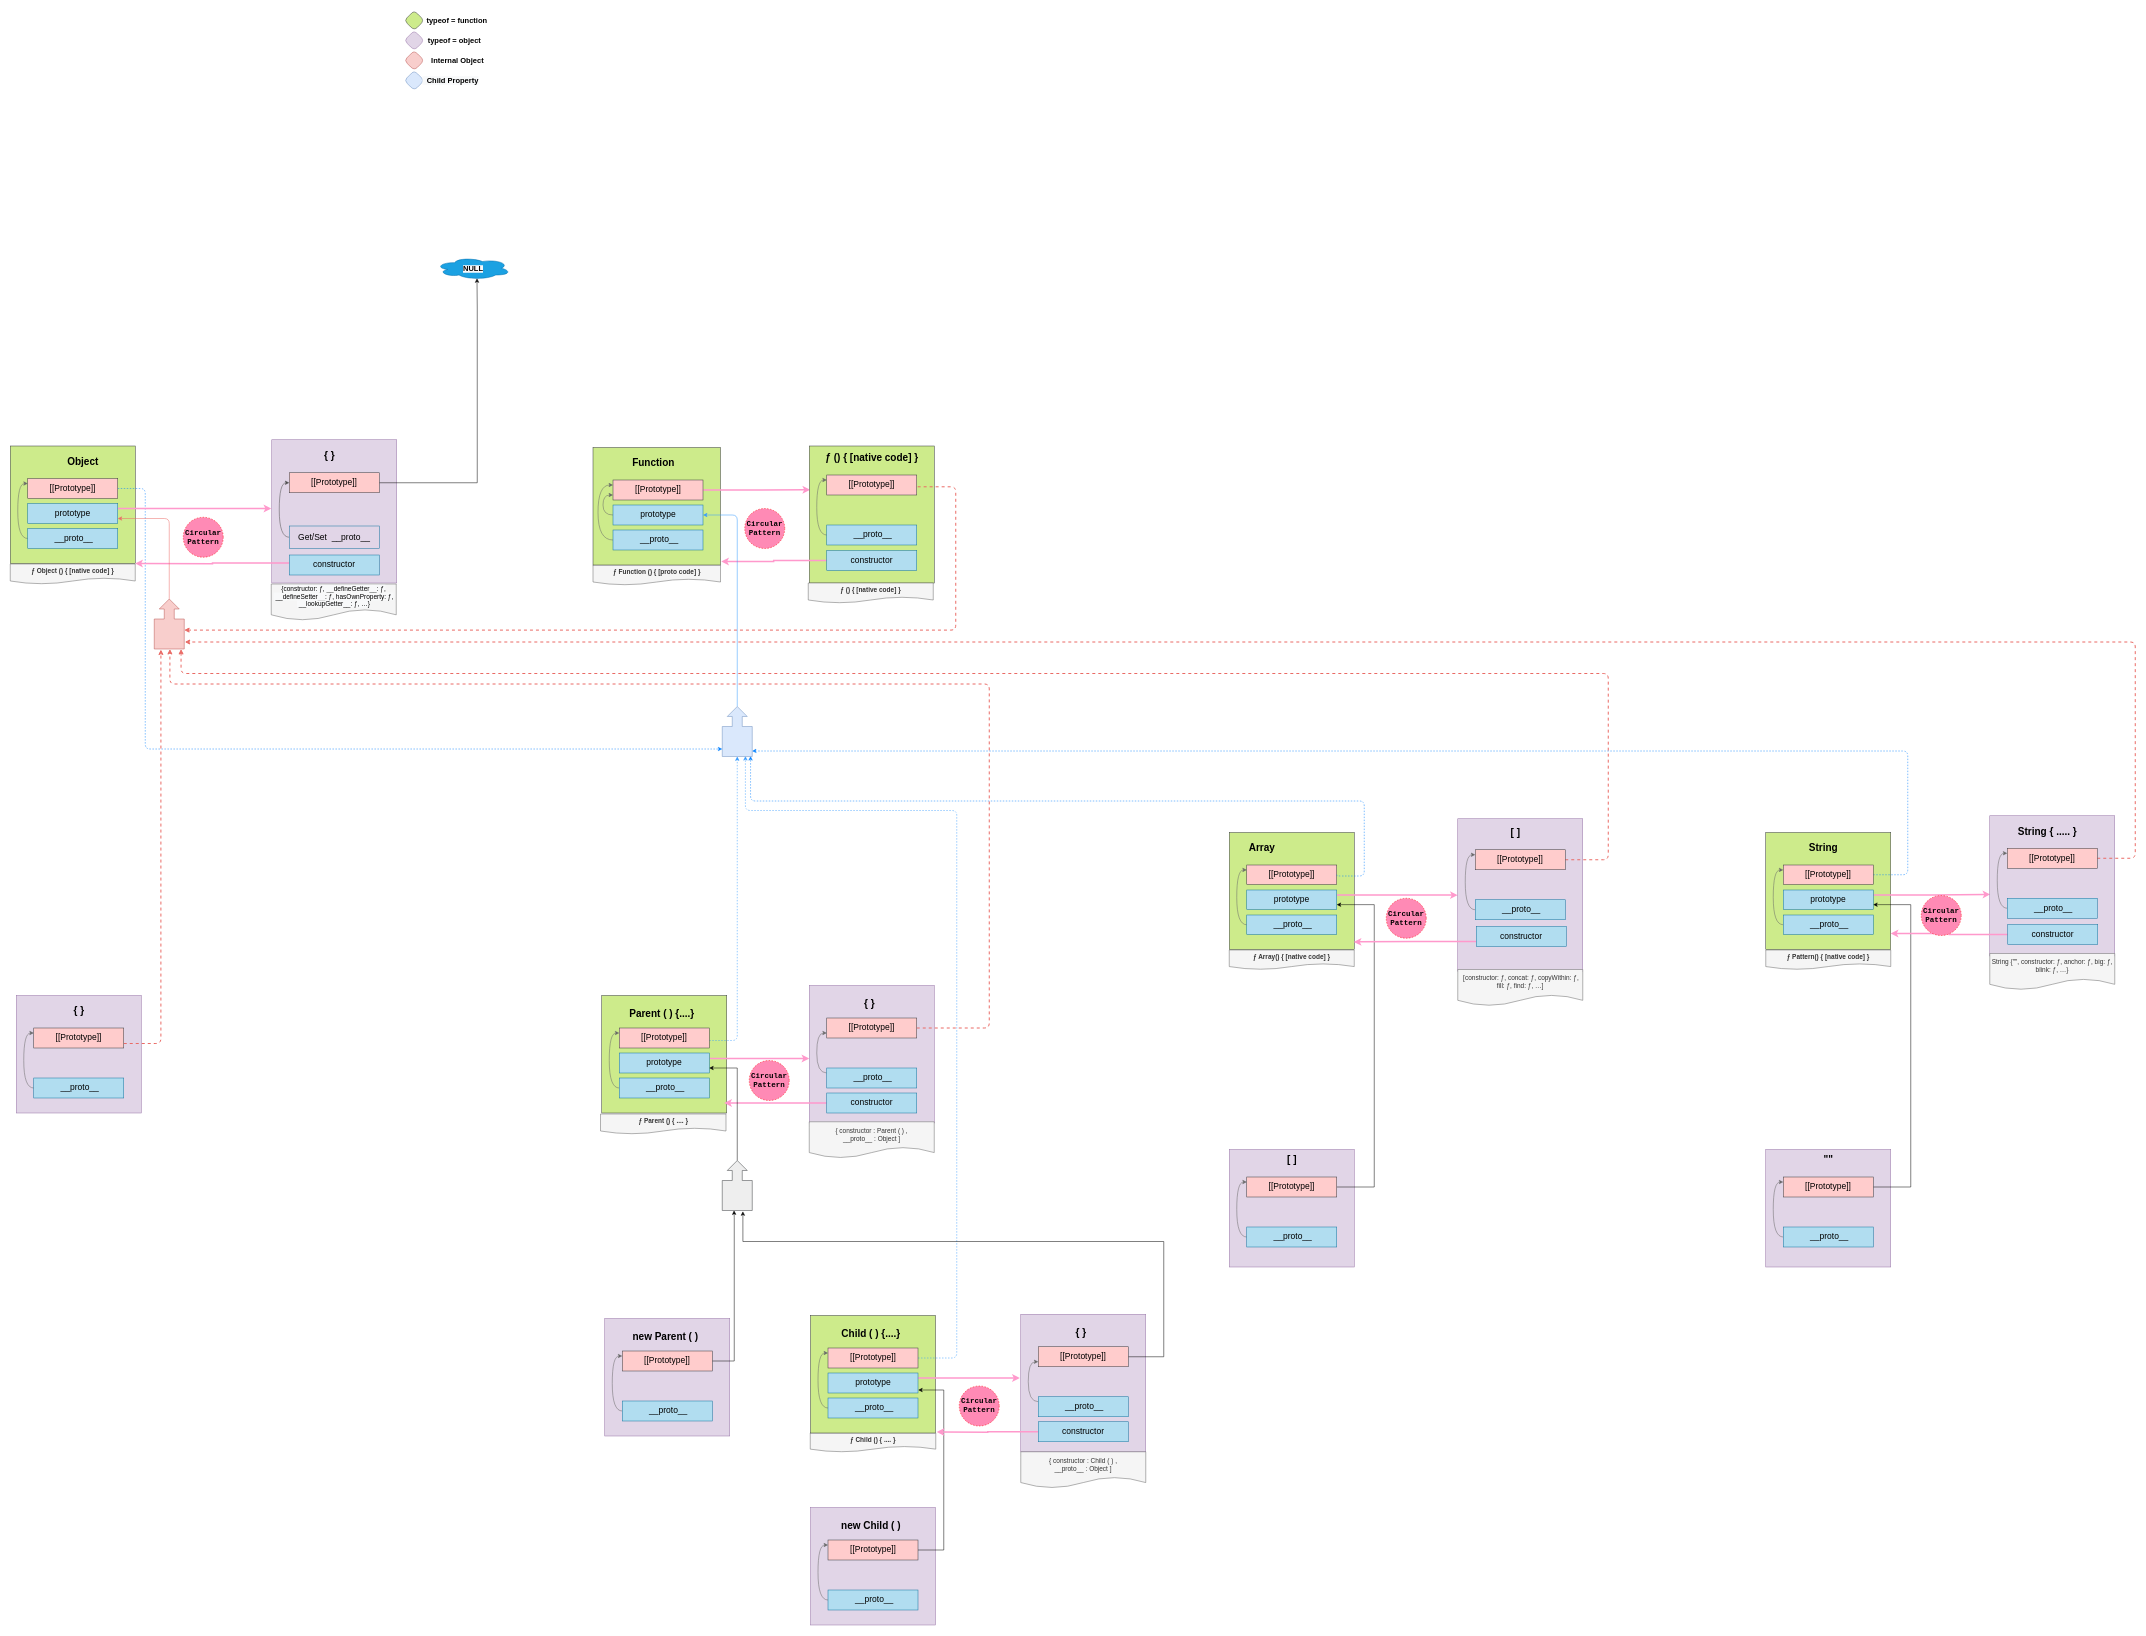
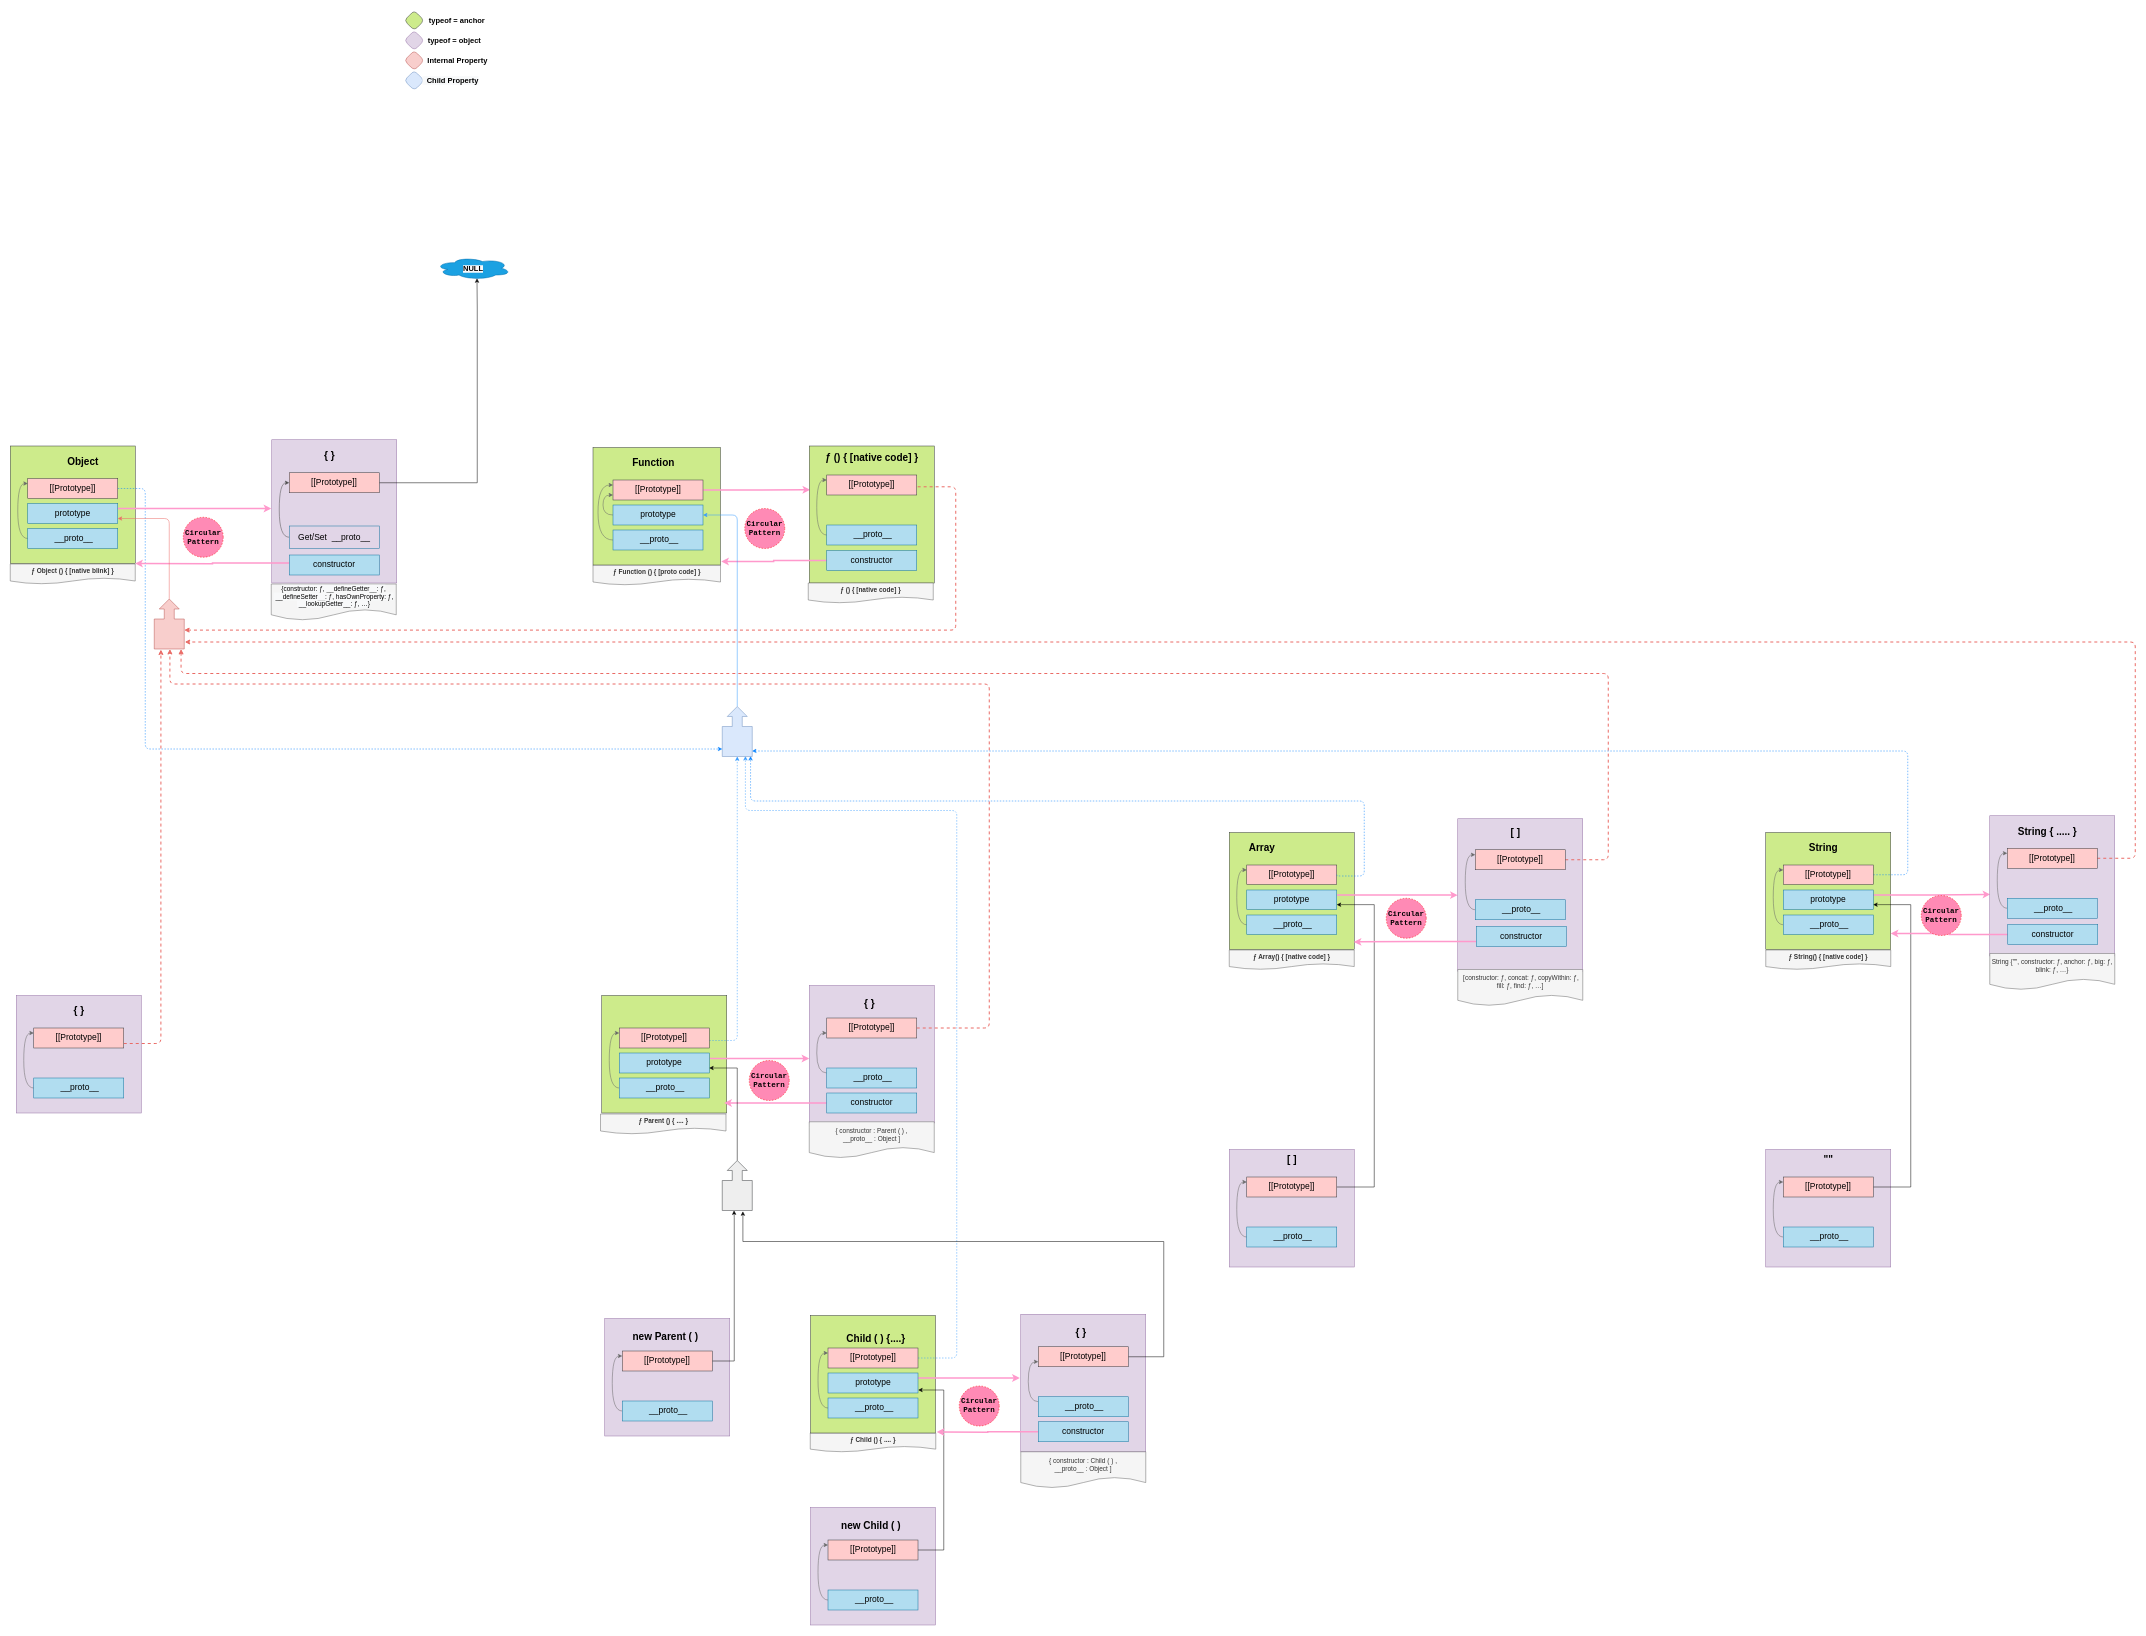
node "typeof = function": label "typeof = function" -> "typeof = anchor"
node "Internal Object": label "Internal Object" -> "Internal Property"
node "ƒ Object () { [native code] }": label "ƒ Object () { [native code] }" -> "ƒ Object () { [native blink] }"
node "ƒ Pattern() { [native code] }": label "ƒ Pattern() { [native code] }" -> "ƒ String() { [native code] }"
node "Parent ( ) {....}": removed
node "Child ( ) {....}": moved (871, 1333) -> (876, 1338)
